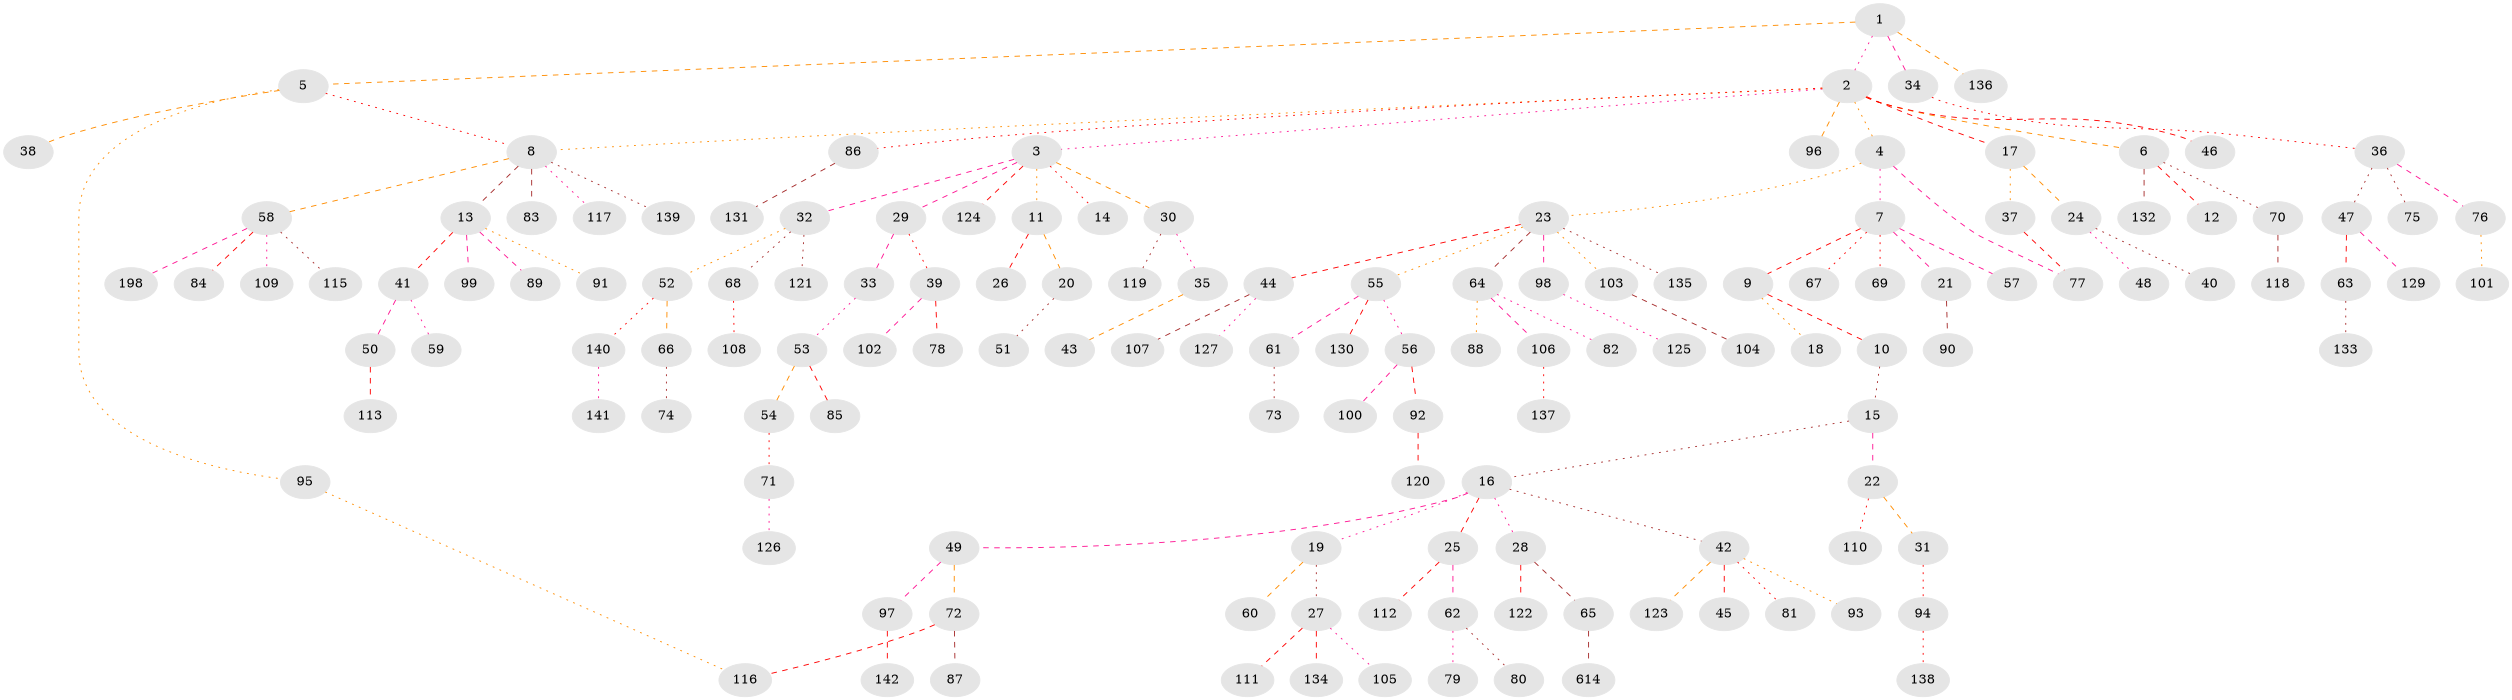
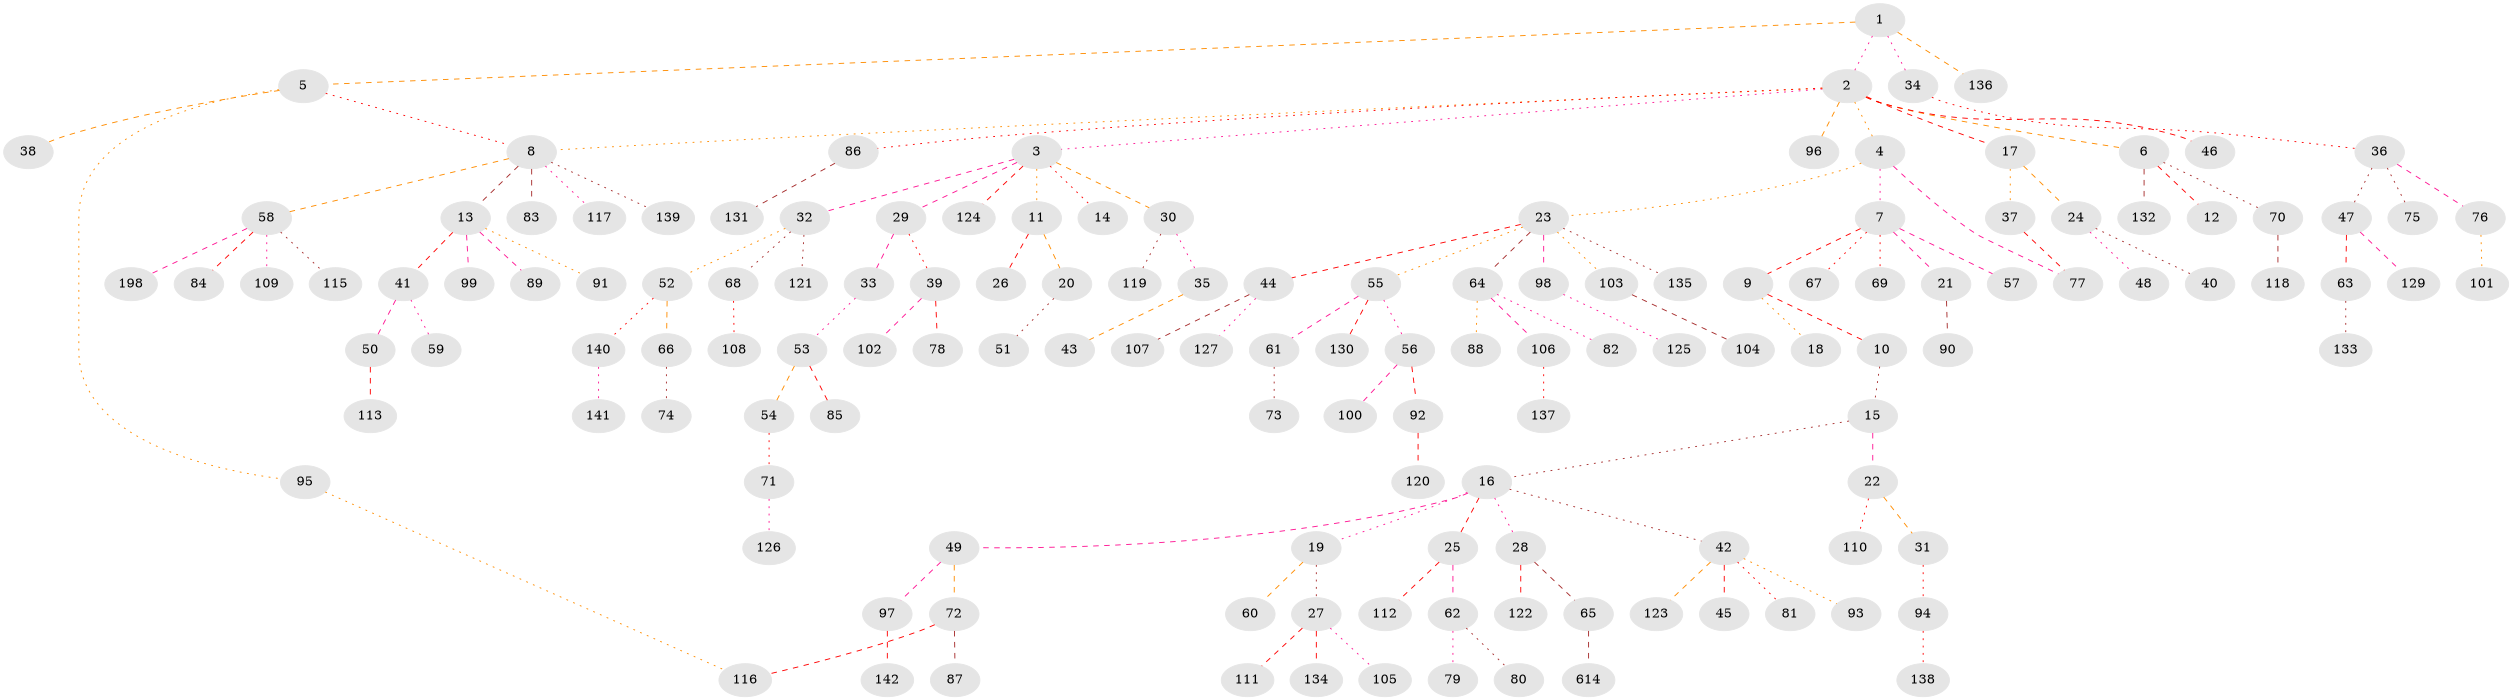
edge "1" -- "34": style dashed -> dotted
